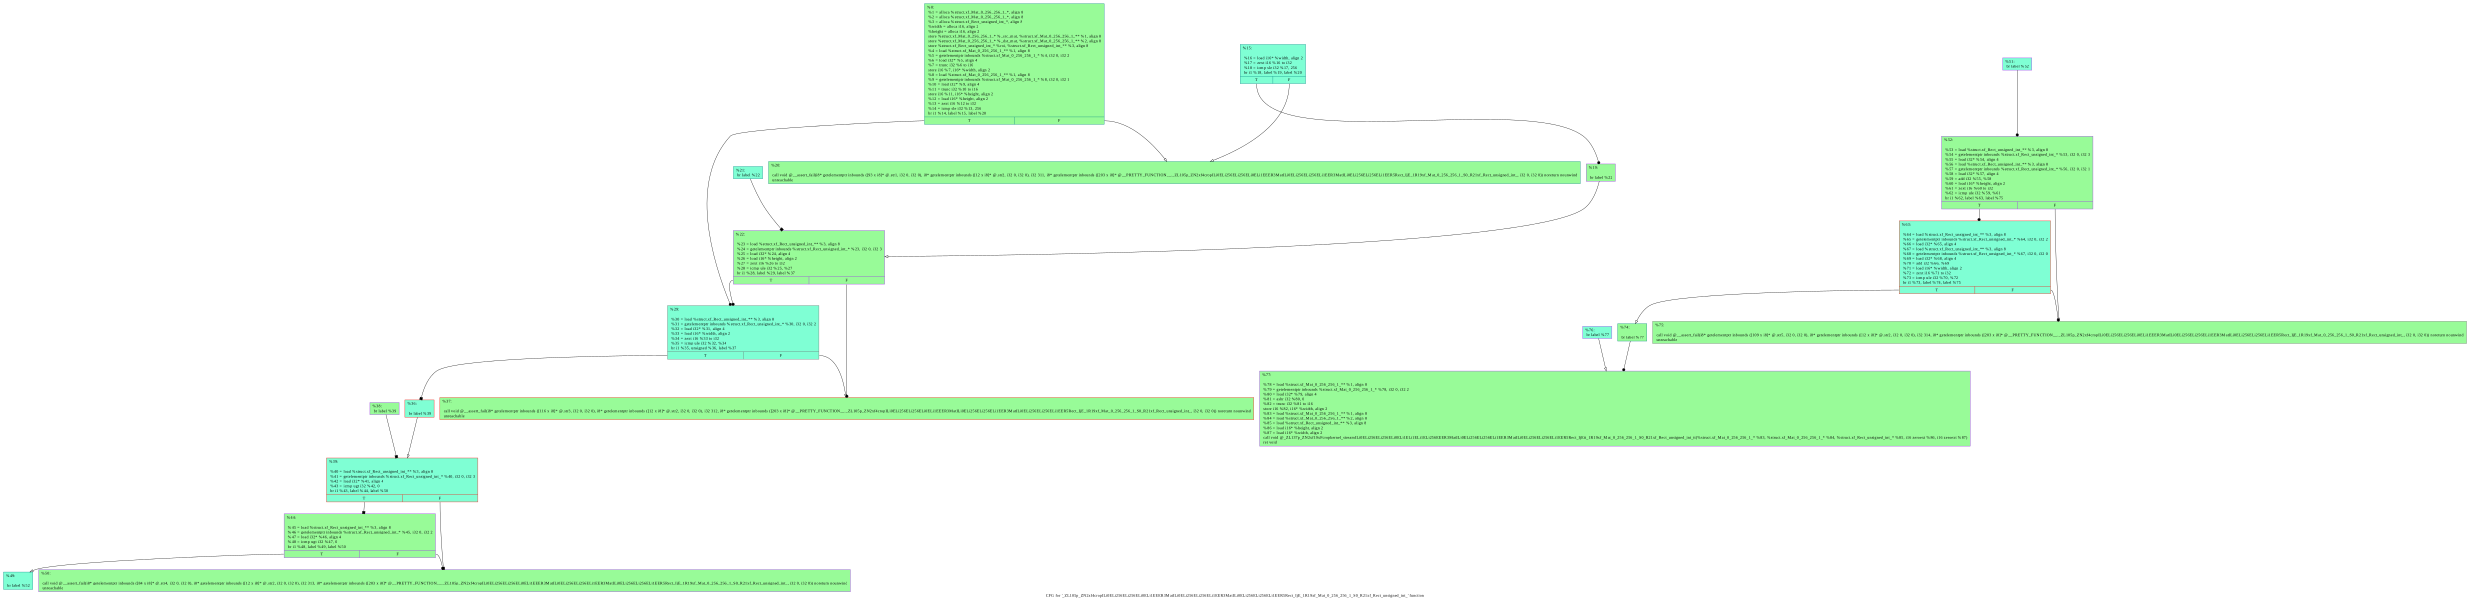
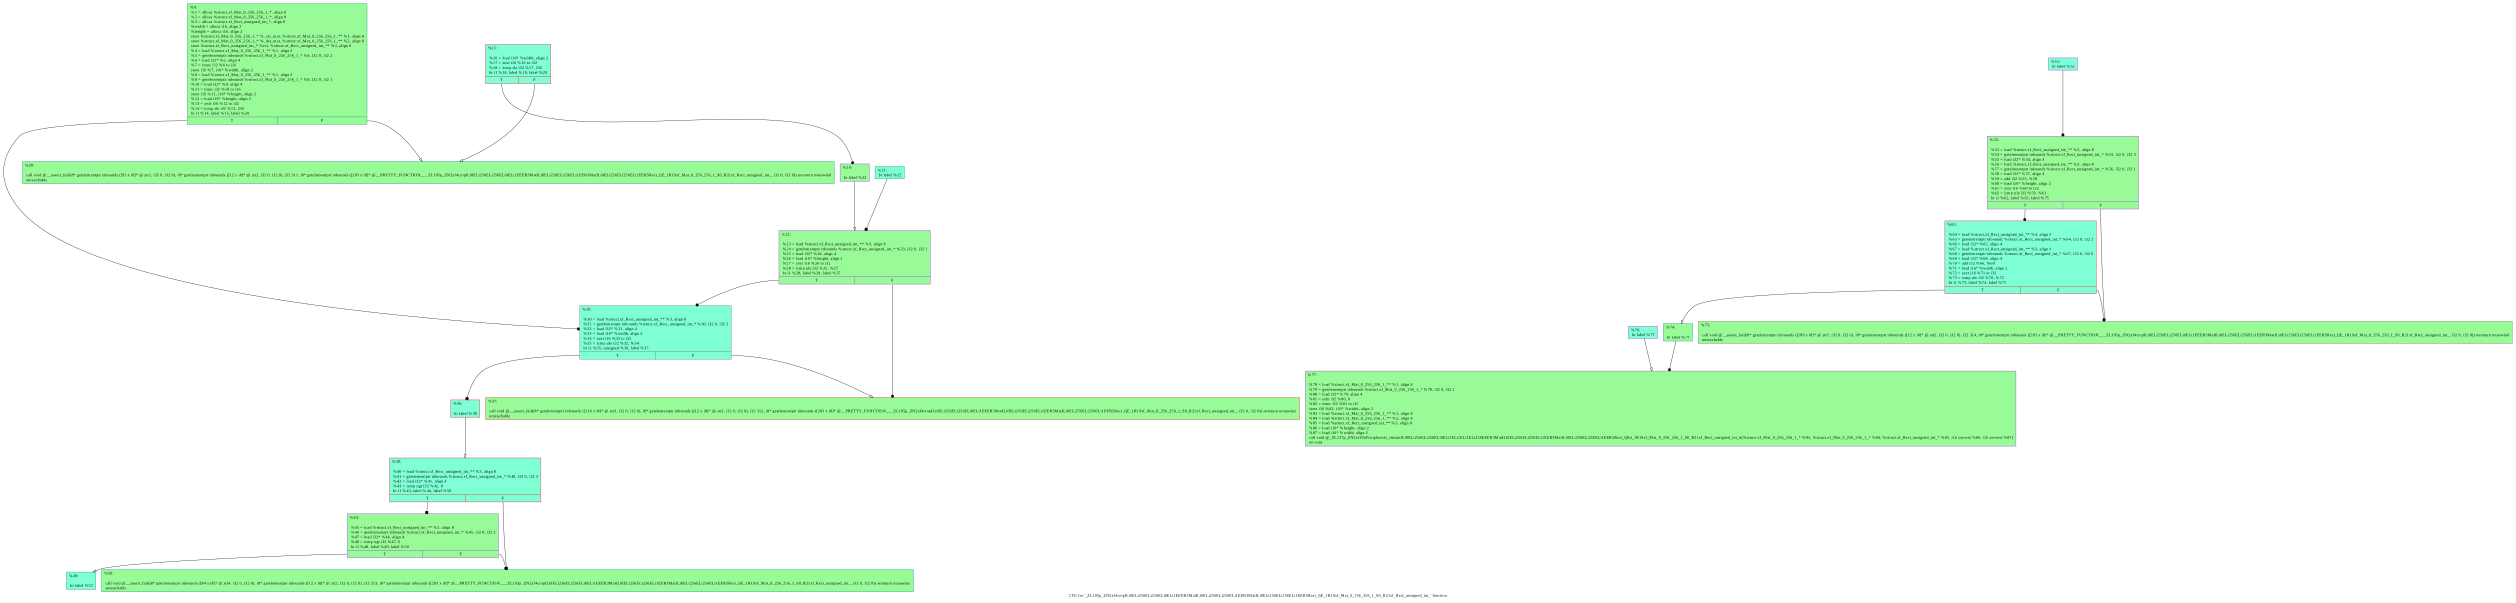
node "%15:": color teal -> red
node "%38:": removed
node "%50:": color purple -> teal
